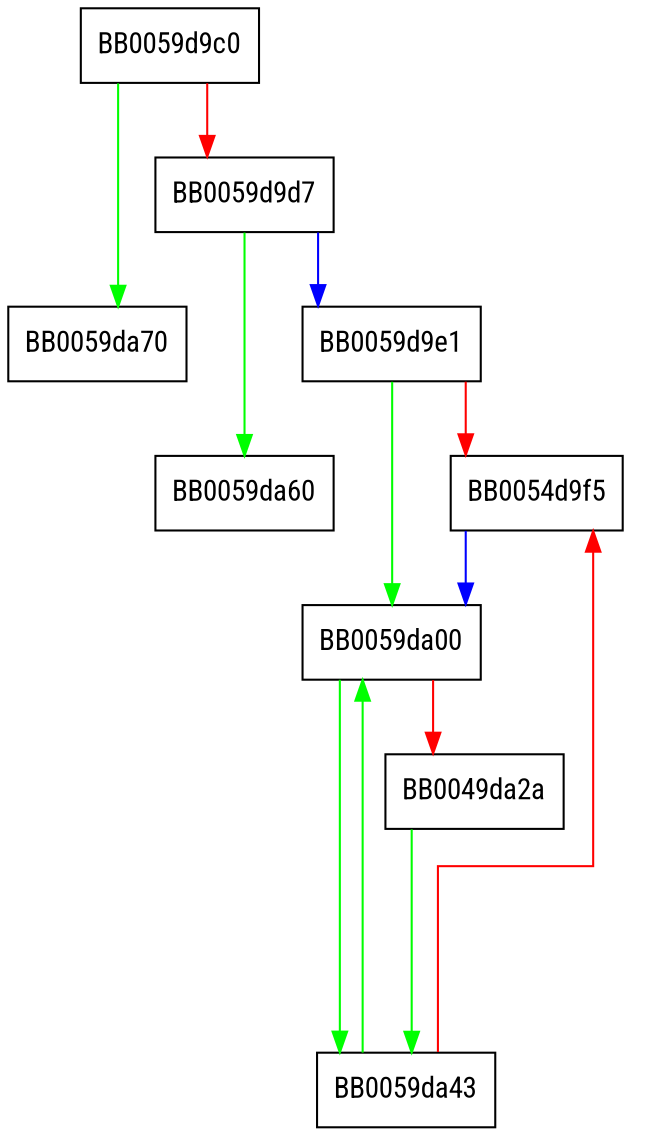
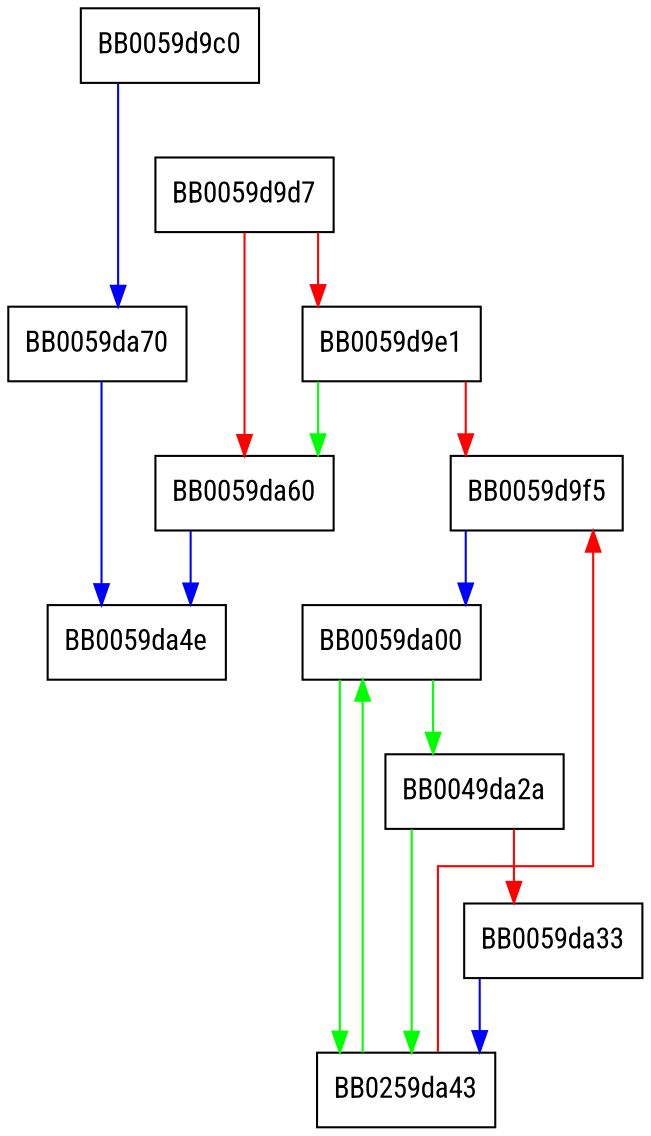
edge "BB0059d9c0" -> "BB0059d9d7": removed
edge "BB0059d9c0" -> "BB0059da70": color green -> blue
edge "BB0059d9d7" -> "BB0059d9e1": color blue -> red
edge "BB0059d9d7" -> "BB0059da60": color green -> red
edge "BB0059d9e1" -> "BB0059da00": now "BB0059d9e1" -> "BB0059da60"
node "BB0054d9f5": label "BB0054d9f5" -> "BB0059d9f5"
node "BB0059da4e": added
edge "BB0059da00" -> "BB0049da2a": color red -> green
node "BB0059da33": added
node "BB0059da43": label "BB0059da43" -> "BB0259da43"
